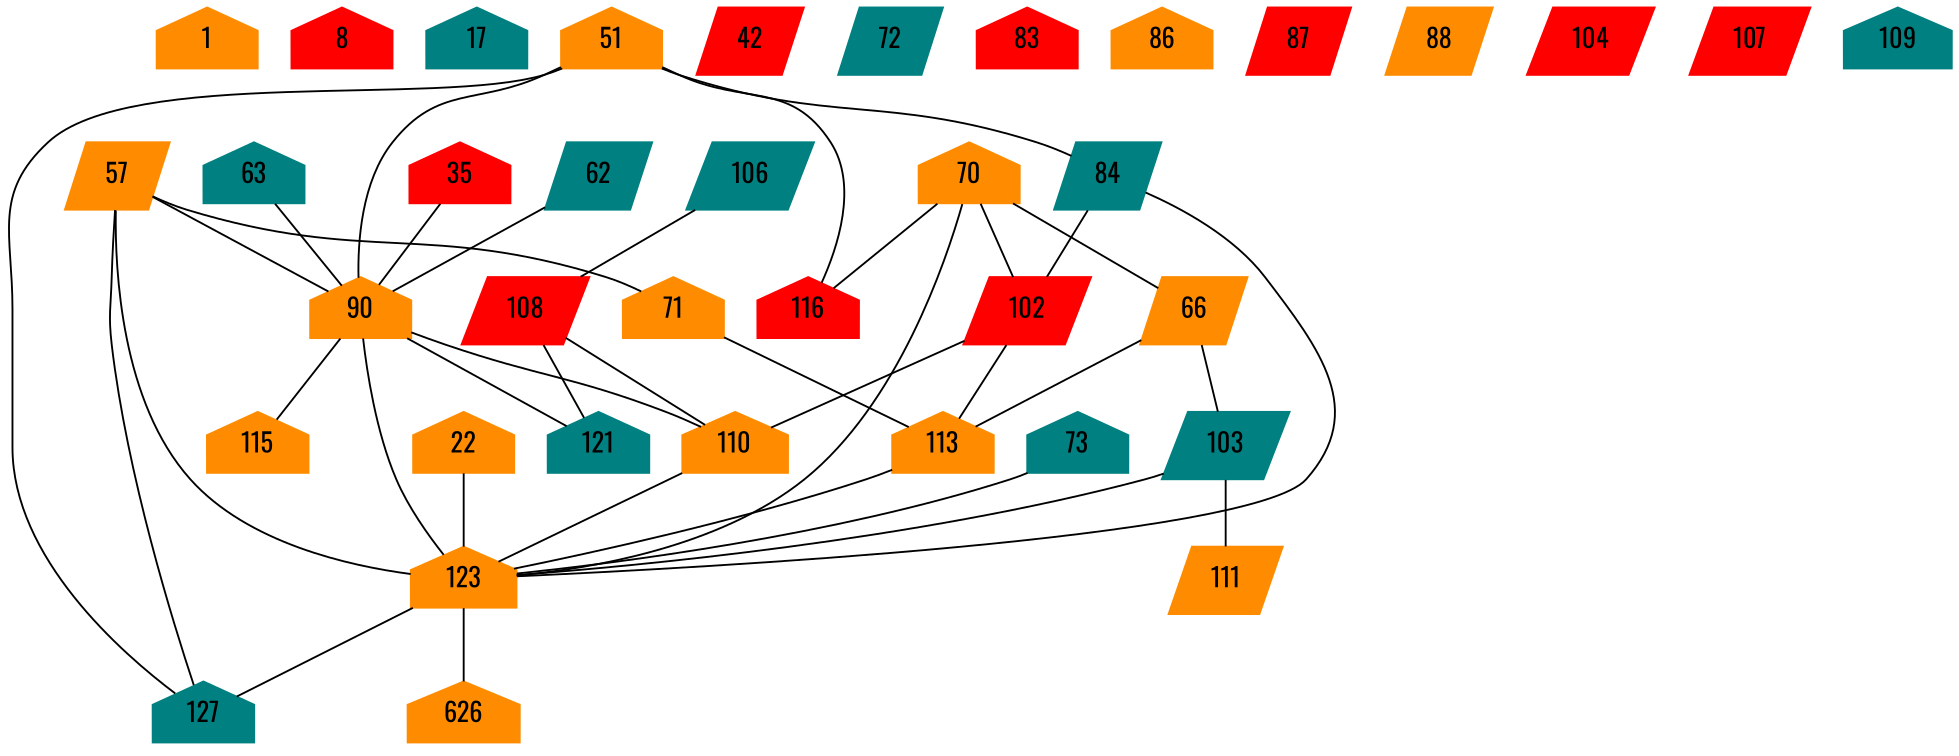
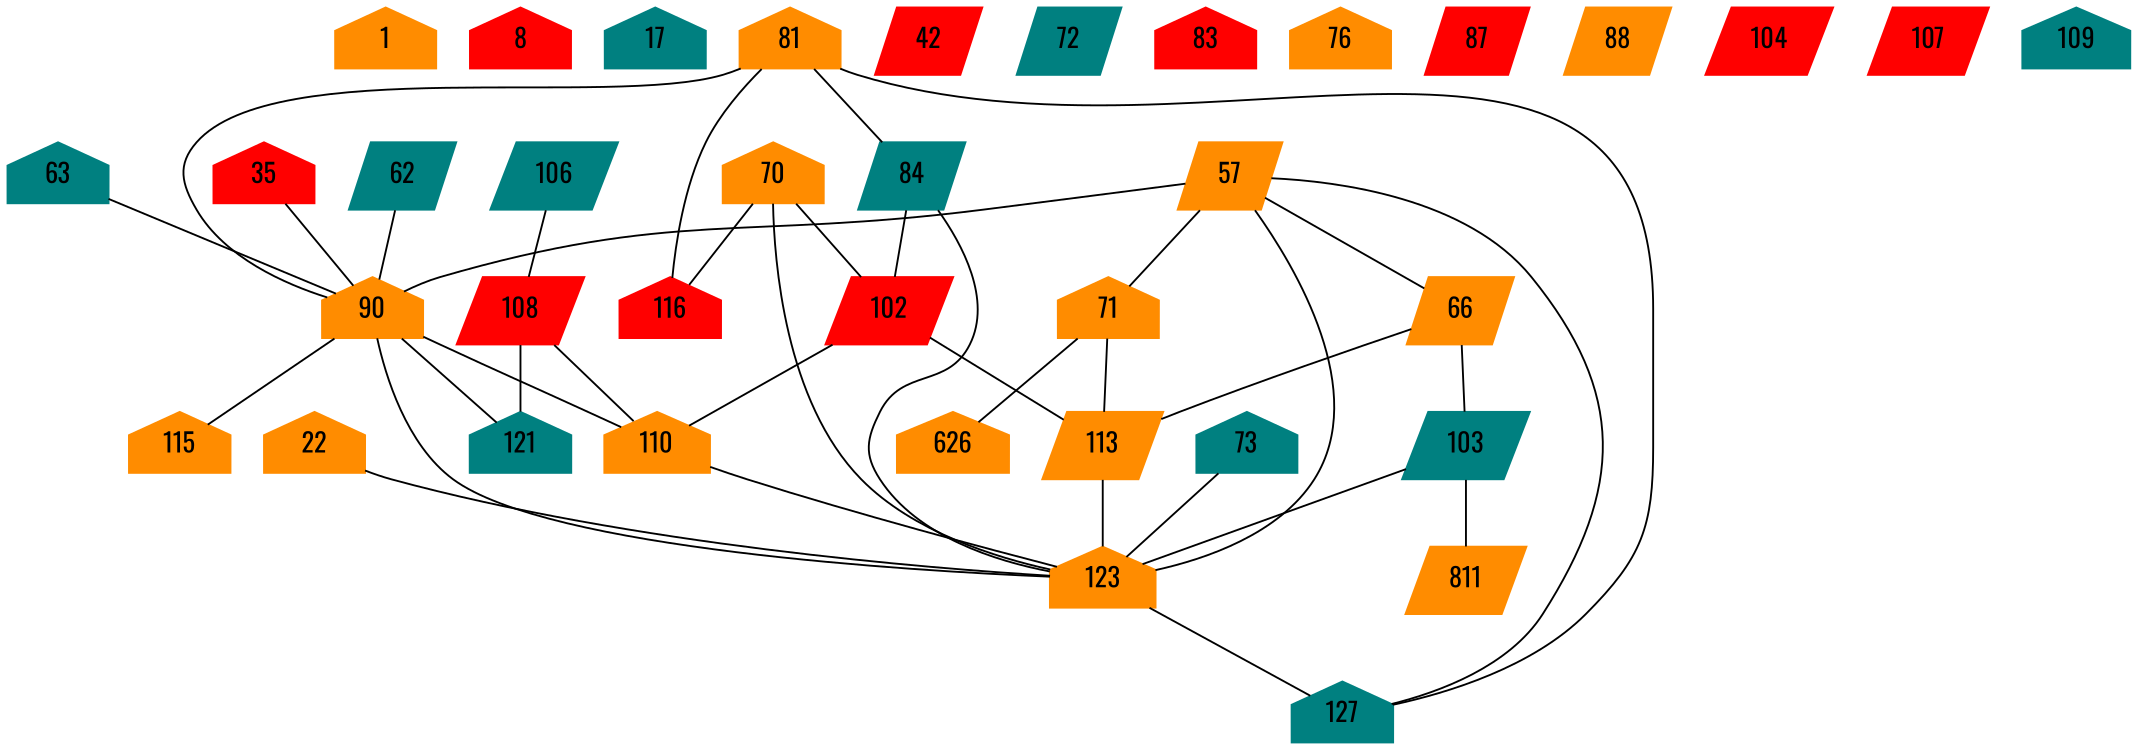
node "51": label "51" -> "81"
node "86": label "86" -> "76"
edge "70" -- "66": now "57" -- "66"
node "113": shape house -> parallelogram
node "111": label "111" -> "811"
edge "123" -- "626": now "71" -- "626"
